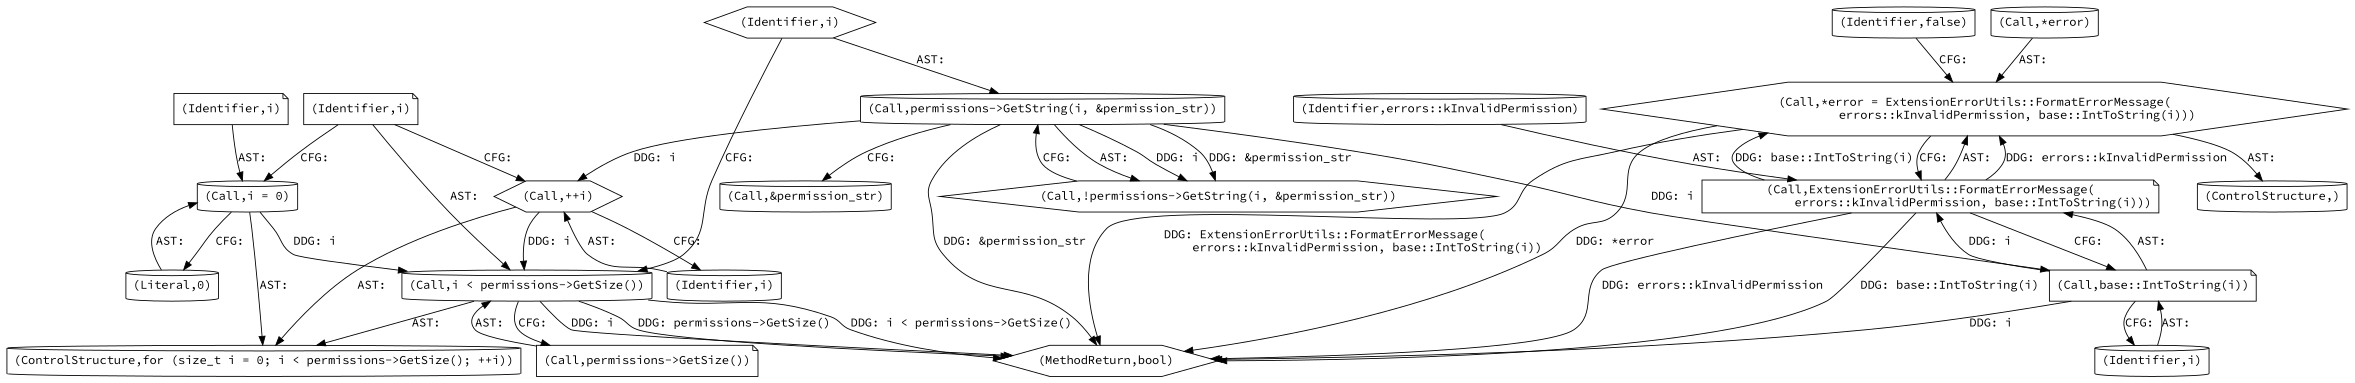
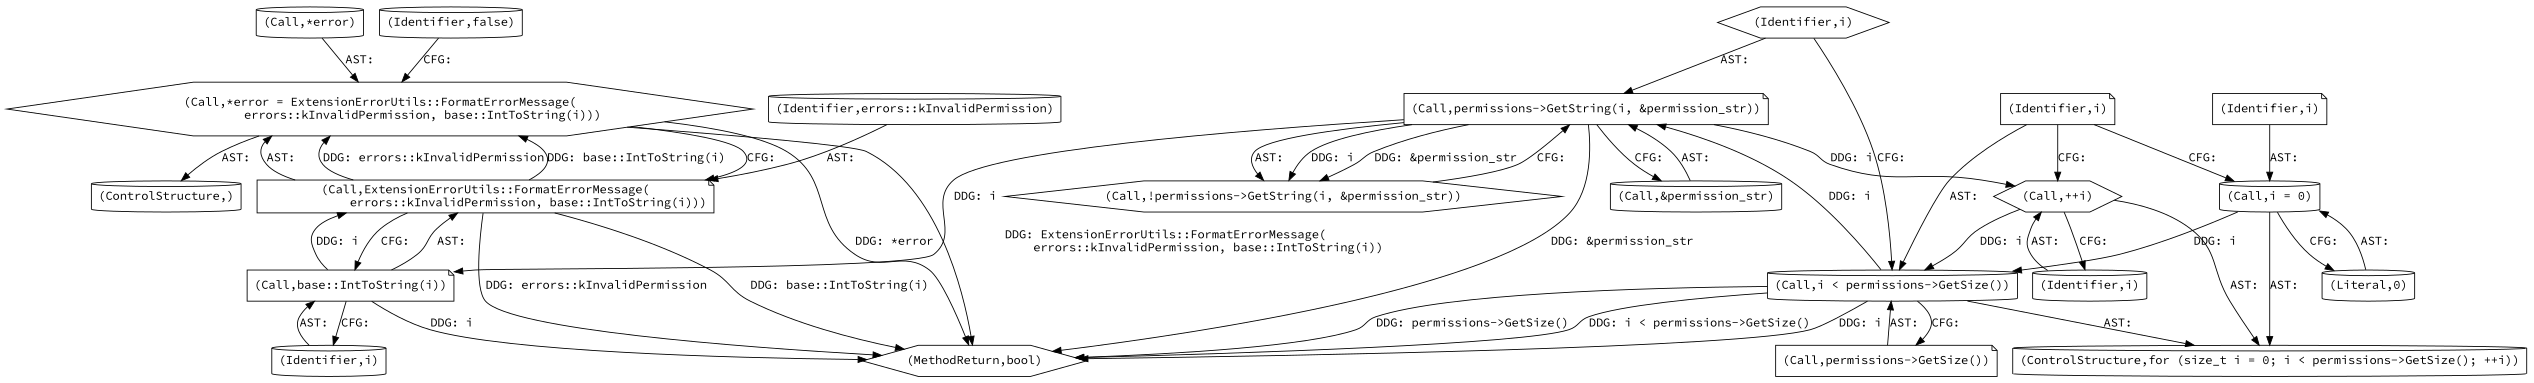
node "(Call,permissions->GetString(i, &permission_str))": shape cylinder -> note
edge "(Call,&permission_str)" -> "(Call,permissions->GetString(i, &permission_str))": added, label "AST:"
edge "(Call,i < permissions->GetSize())" -> "(Call,permissions->GetString(i, &permission_str))": added, label "DDG: i"
